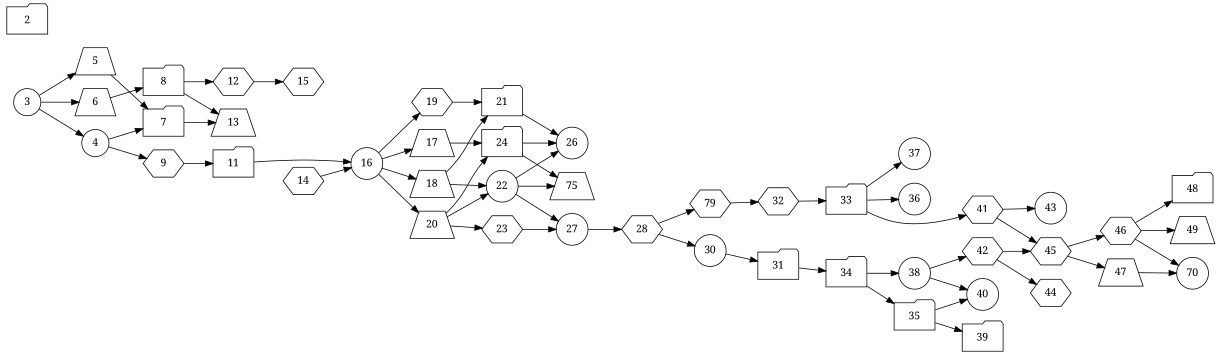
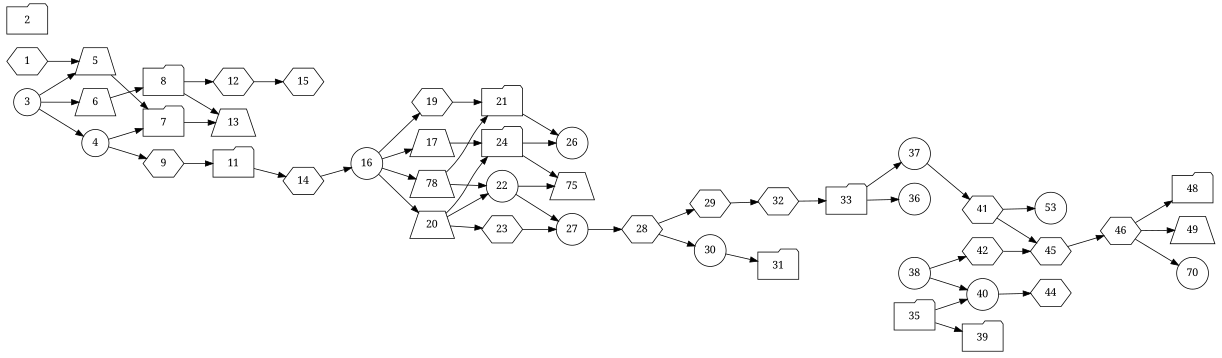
node "1": added
edge "11" -> "16": now "11" -> "14"
edge "22" -> "26": removed
node "18": label "18" -> "78"
node "79": label "79" -> "29"
node "43": label "43" -> "53"
edge "33" -> "41": now "37" -> "41"
edge "42" -> "44": now "40" -> "44"
node "47": removed
node "34": removed
